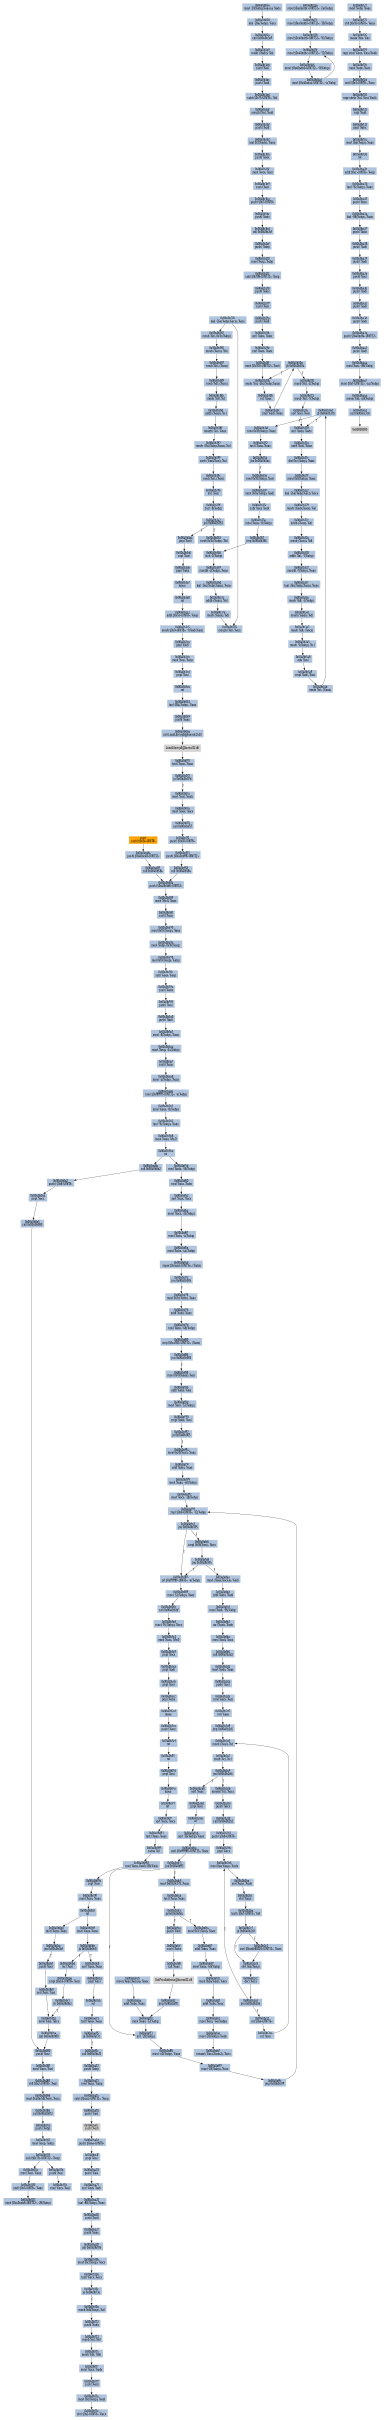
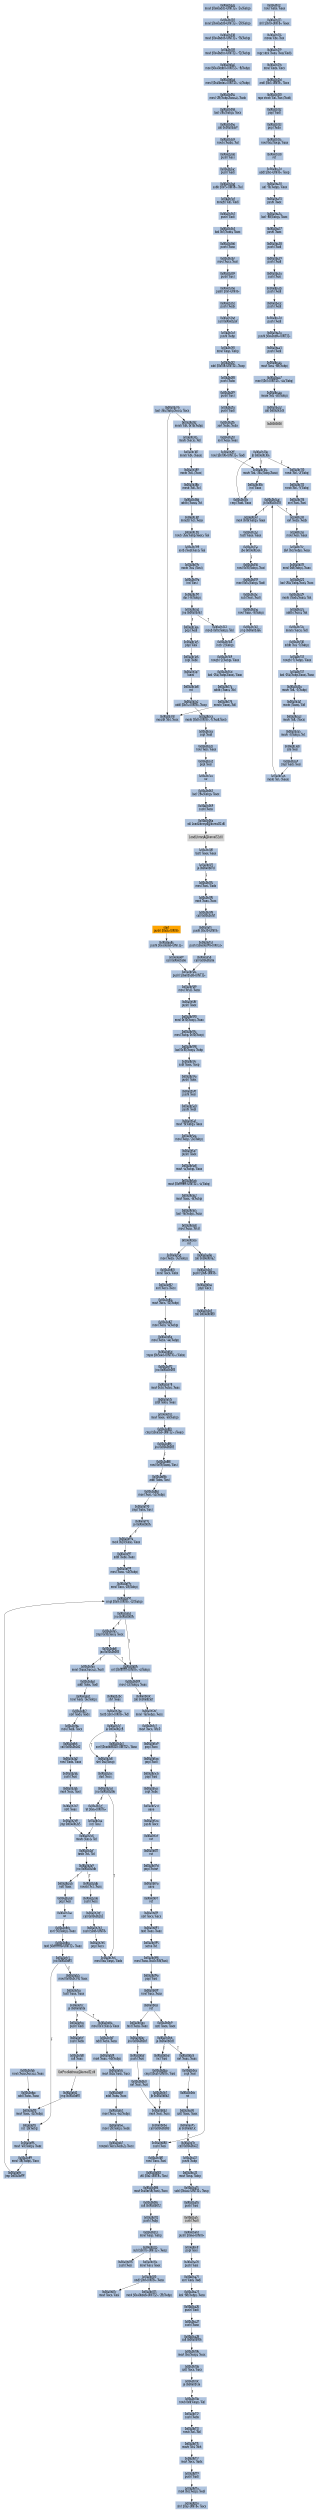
edge "0x0040b04d movl $0x40ada4<UINT32>, -4(%ebp)" -> "0x0040b03f movl $0x40adbc<UINT32>, -12(%ebp)": now "0x0040b04d movl $0x40ada4<UINT32>, -4(%ebp)" -> "0x0040b054 movl -28(%ebp,%eax,4), %edx"
node "0x0040b07d popl %esi": label "0x0040b07d popl %esi" -> "0x0040b07d popl %start"
node "0x0040b2ba xorl %eax, %edx": removed
edge "0x0040b01b pushl %esi" -> "0x0040b01c movl %ecx, %esi": now "0x0040b020 andl $0xf<UINT8>, %eax" -> "0x0040b01c movl %ecx, %esi"
